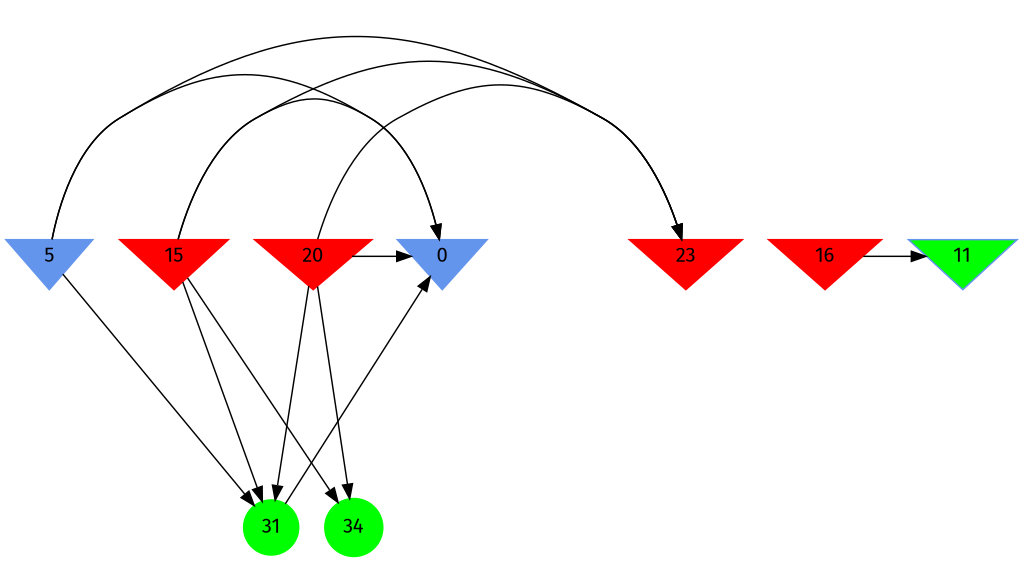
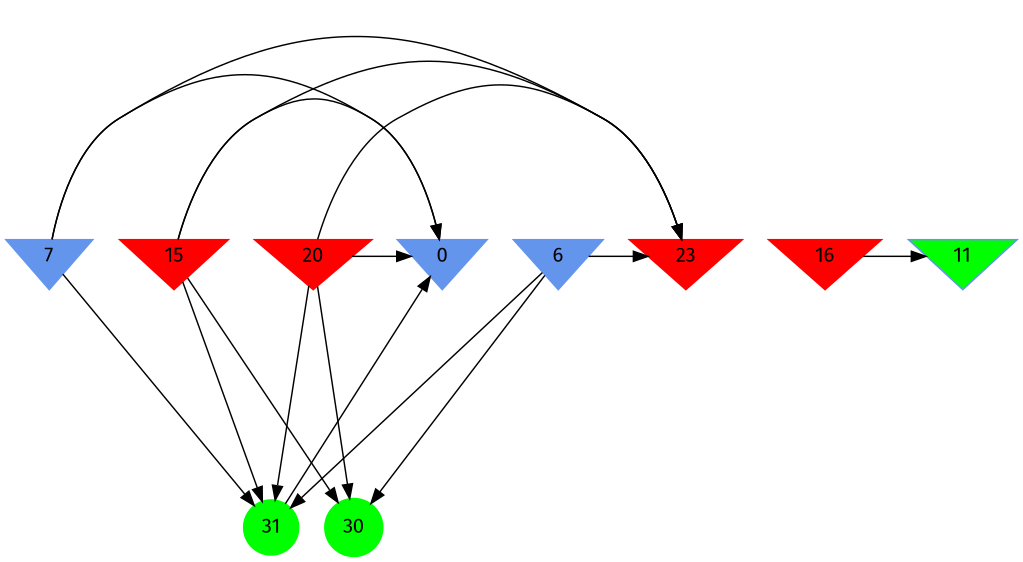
node "5": label "5" -> "7"
node "6": added
node "34": label "34" -> "30"
